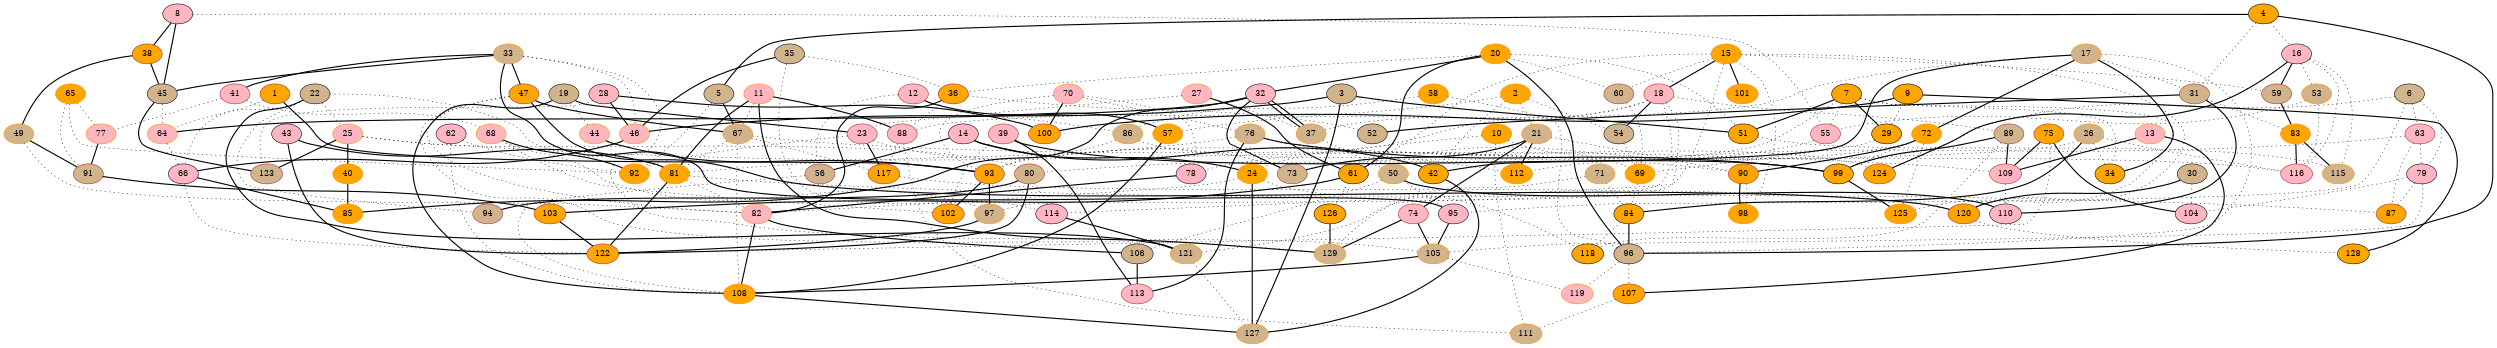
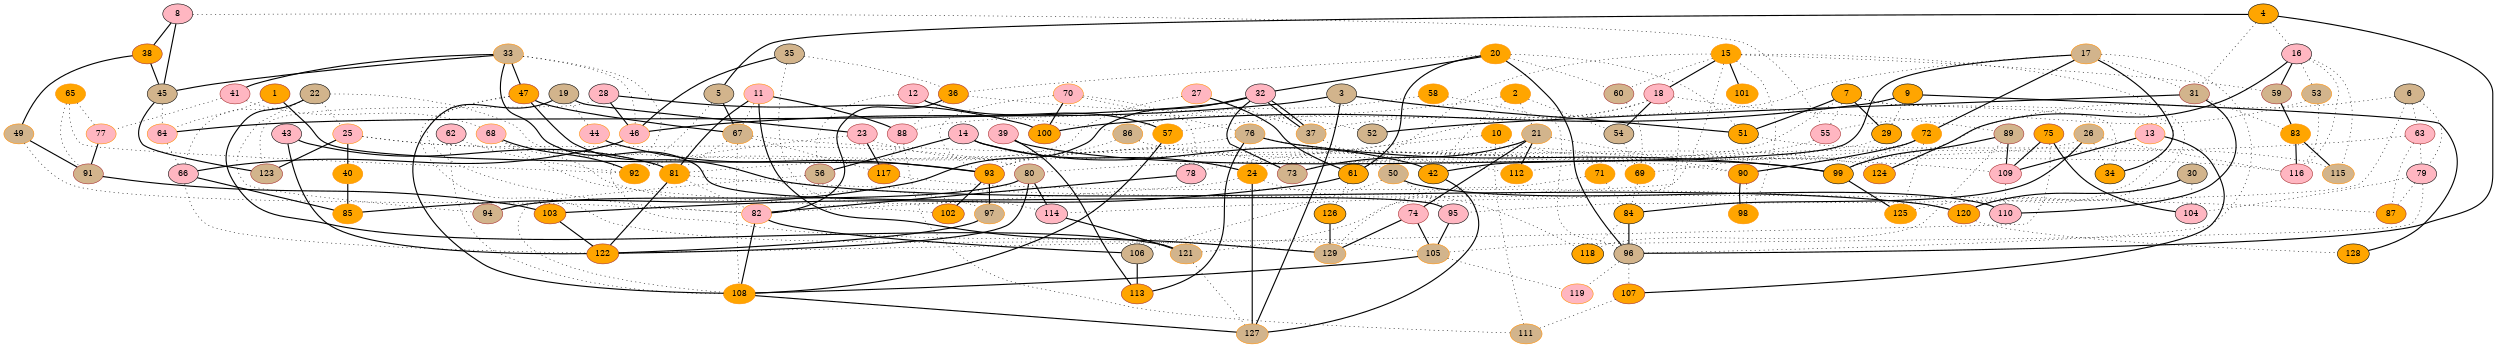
edge "27" -- "23": now "27" -- "92"
edge "39" -- "102": removed
node "71": fillcolor tan -> orange
edge "80" -- "114": style dotted -> bold
edge "18" -- "97": removed
node "113": fillcolor lightpink -> orange
